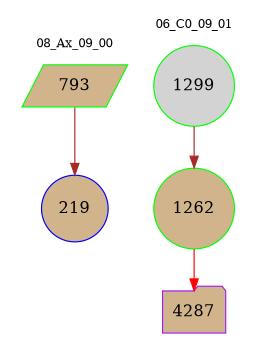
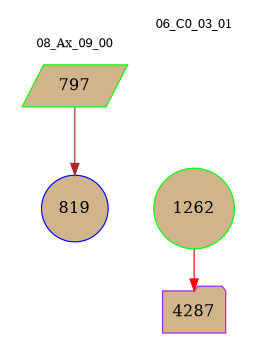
cluster "06_C0_09_01": label "06_C0_09_01" -> "06_C0_03_01"
node "793": label "793" -> "797"
node "1299": removed
node "219": label "219" -> "819"
